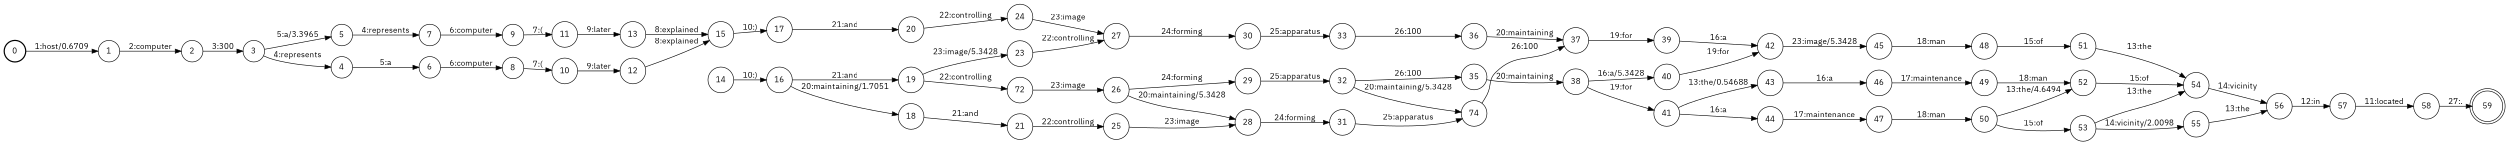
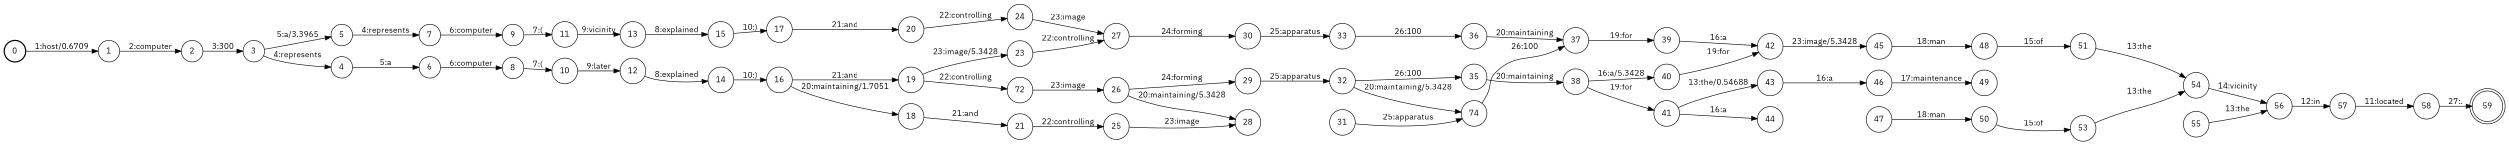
edge "11" -> "13": label "9:later" -> "9:vicinity"
edge "12" -> "15": now "12" -> "14"
node "52": removed
edge "44" -> "47": removed, label "17:maintenance"
edge "28" -> "31": removed, label "24:forming"
edge "53" -> "55": removed, label "14:vicinity/2.0098"
